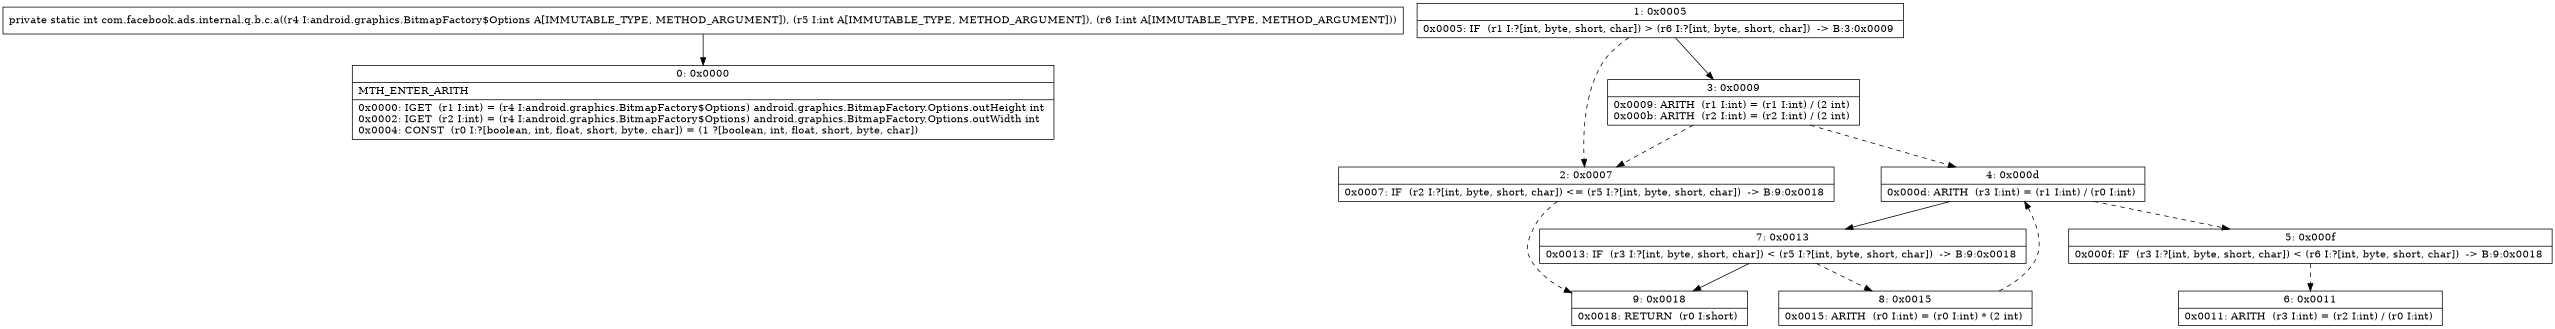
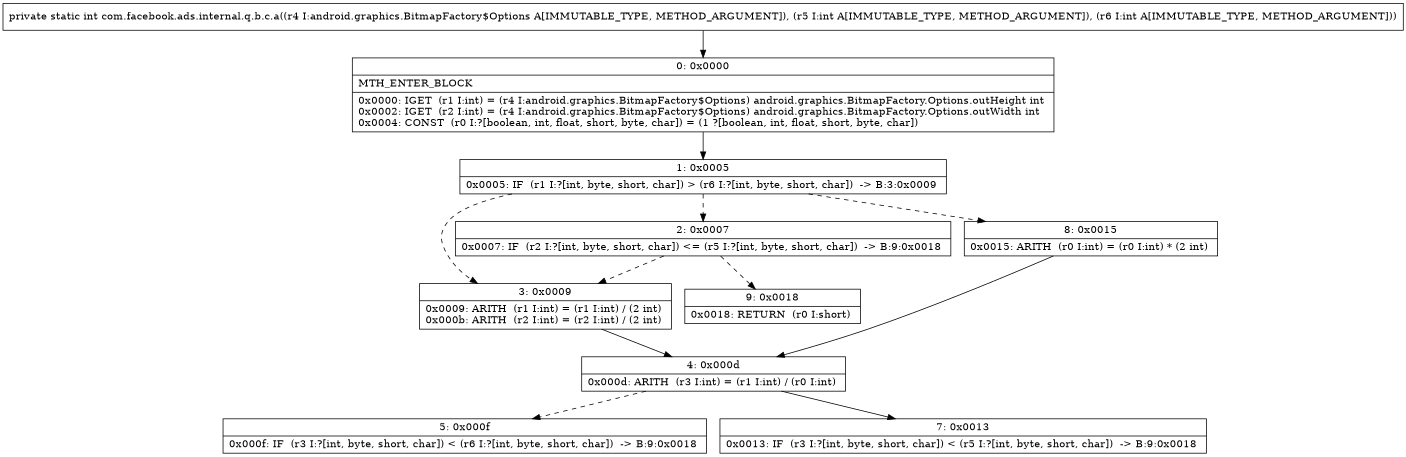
edge "1: 0x0005" -> "3: 0x0009": style solid -> dashed
node "0: 0x0000": text "MTH_ENTER_ARITH" -> "MTH_ENTER_BLOCK"
edge "0: 0x0000" -> "1: 0x0005": added
edge "3: 0x0009" -> "2: 0x0007": reversed
edge "3: 0x0009" -> "4: 0x000d": style dashed -> solid
edge "8: 0x0015" -> "4: 0x000d": style dashed -> solid
edge "7: 0x0013" -> "9: 0x0018": removed
edge "7: 0x0013" -> "8: 0x0015": now "1: 0x0005" -> "8: 0x0015"
node "6: 0x0011": removed
